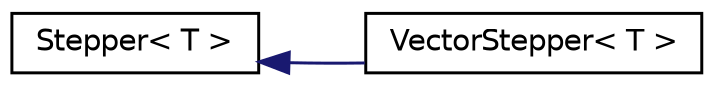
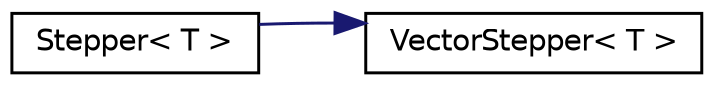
edge "VectorStepper< T >" -> "Stepper< T >": reversed
